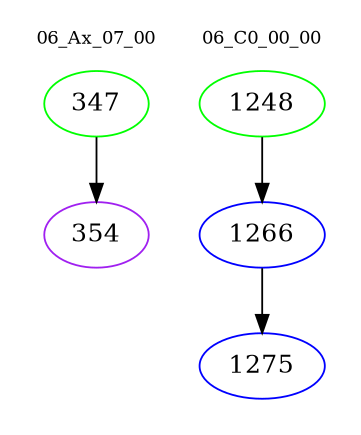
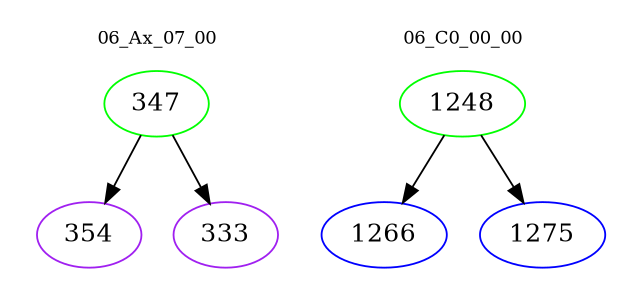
node "333": added
edge "1266" -> "1275": now "1248" -> "1275"
